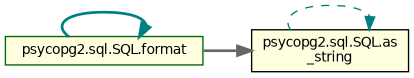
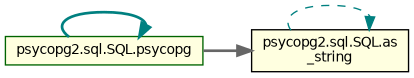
node "psycopg2.sql.SQL.format": label "psycopg2.sql.SQL.format" -> "psycopg2.sql.SQL.psycopg"
